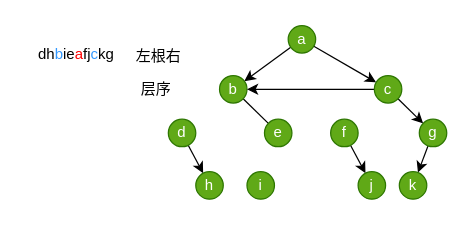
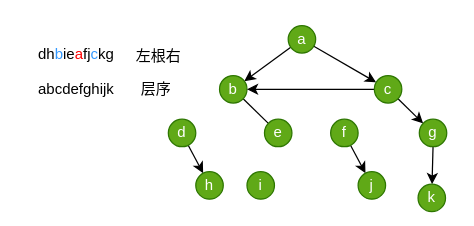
node "abcdefghijk": added
node "k": moved (413, 186) -> (432, 198)
